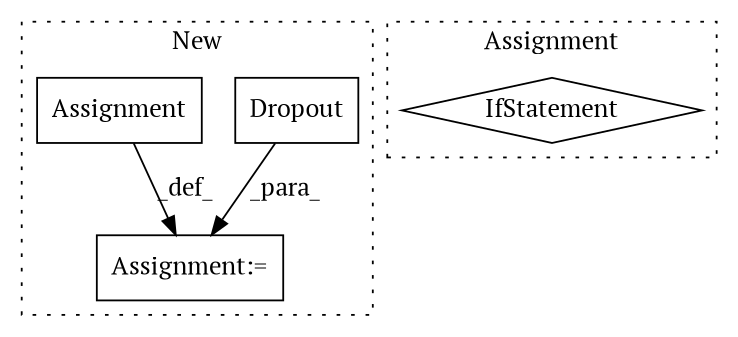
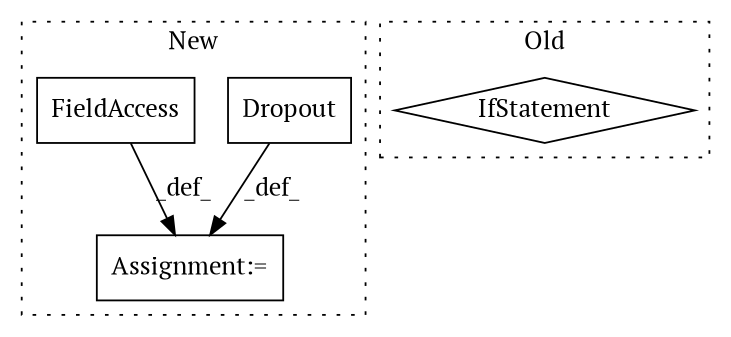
cluster "Assignment": label "Assignment" -> "Old"
node "Assignment": label "Assignment" -> "FieldAccess"
edge "Dropout" -> "Assignment:=": label "_para_" -> "_def_"
